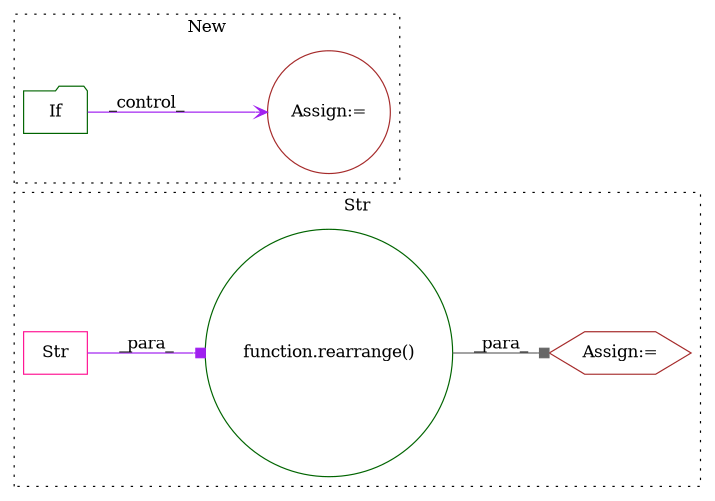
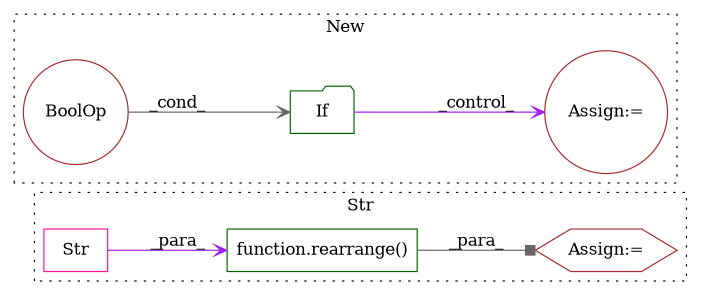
node "BoolOp": added
edge "Str" -> "function.rearrange()": arrowhead box -> vee
node "function.rearrange()": shape circle -> box
